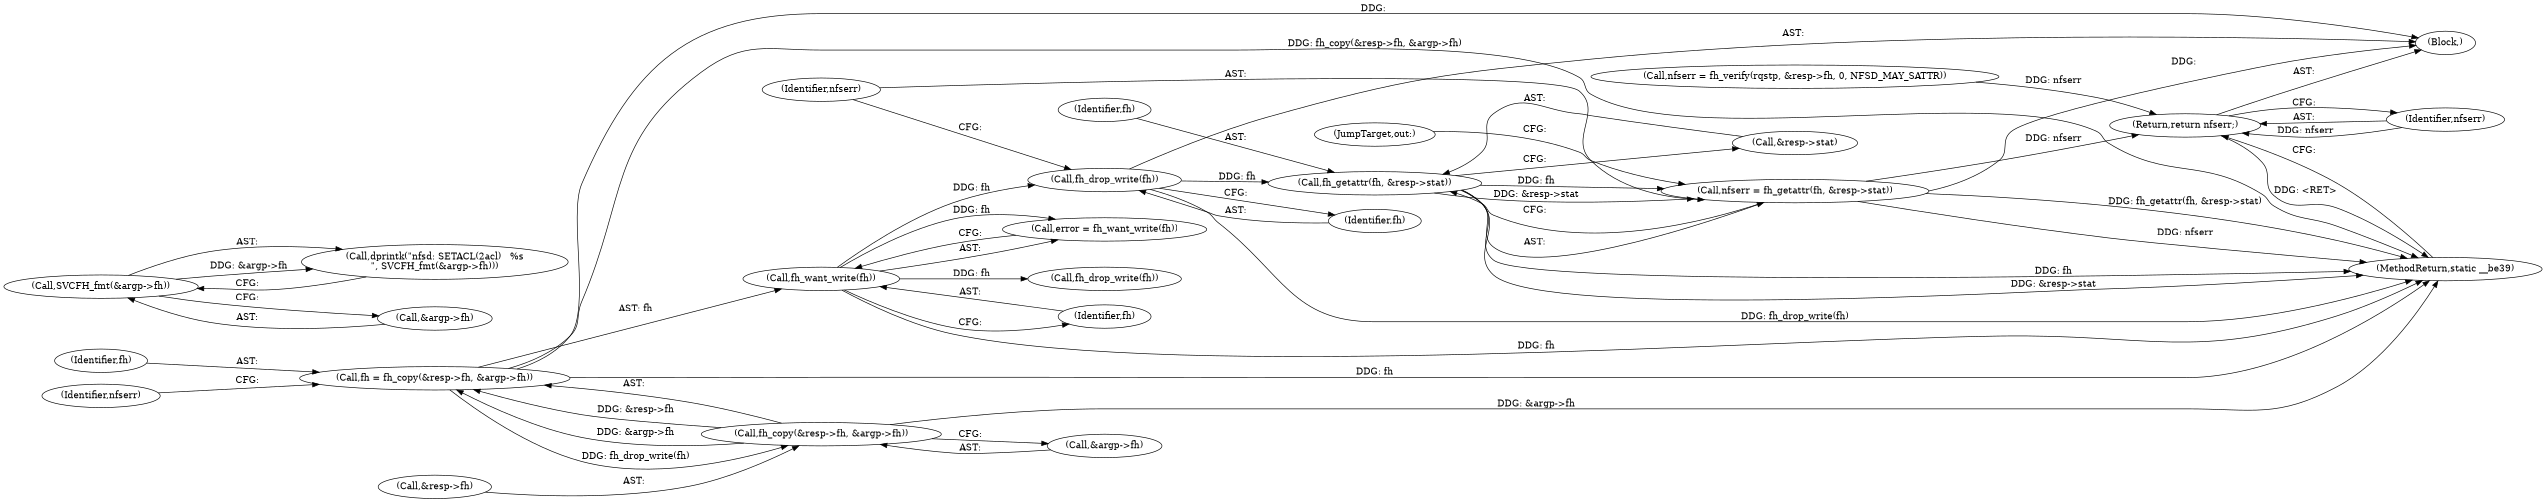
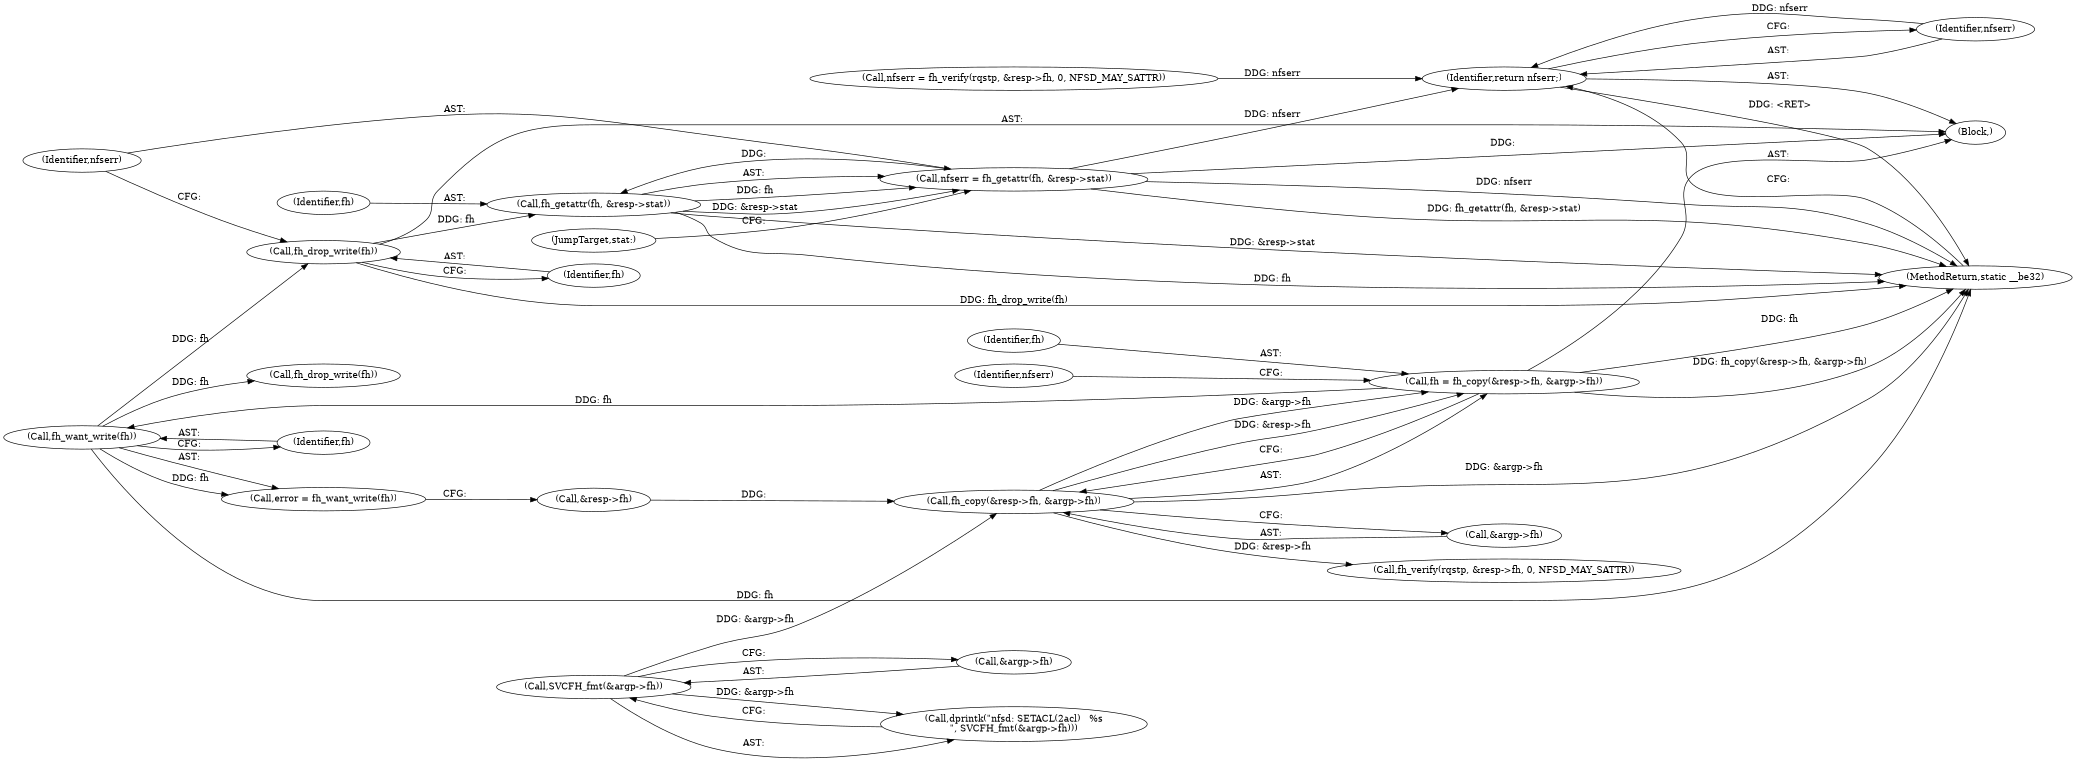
edge "(Call,fh = fh_copy(&resp->fh, &argp->fh))" -> "(Block,)": label "DDG: " -> "AST: "
node "(Return,return nfserr;)": label "(Return,return nfserr;)" -> "(Identifier,return nfserr;)"
node "(JumpTarget,out:)": label "(JumpTarget,out:)" -> "(JumpTarget,stat:)"
node "(Call,&resp->stat)": removed
edge "(Call,nfserr = fh_getattr(fh, &resp->stat))" -> "(Call,fh_getattr(fh, &resp->stat))": label "CFG: " -> "DDG: "
edge "(Call,error = fh_want_write(fh))" -> "(Call,fh_want_write(fh))": now "(Call,error = fh_want_write(fh))" -> "(Call,&resp->fh)"
node "(MethodReturn,static __be39)": label "(MethodReturn,static __be39)" -> "(MethodReturn,static __be32)"
edge "(Call,fh = fh_copy(&resp->fh, &argp->fh))" -> "(Call,fh_want_write(fh))": label "AST: fh" -> "DDG: fh"
edge "(Call,fh = fh_copy(&resp->fh, &argp->fh))" -> "(Call,fh_copy(&resp->fh, &argp->fh))": label "DDG: fh_drop_write(fh)" -> "CFG: "
edge "(Call,&resp->fh)" -> "(Call,fh_copy(&resp->fh, &argp->fh))": label "AST: " -> "DDG: "
node "(Call,fh_verify(rqstp, &resp->fh, 0, NFSD_MAY_SATTR))": added
edge "(Call,SVCFH_fmt(&argp->fh))" -> "(Call,fh_copy(&resp->fh, &argp->fh))": added, label "DDG: &argp->fh"
